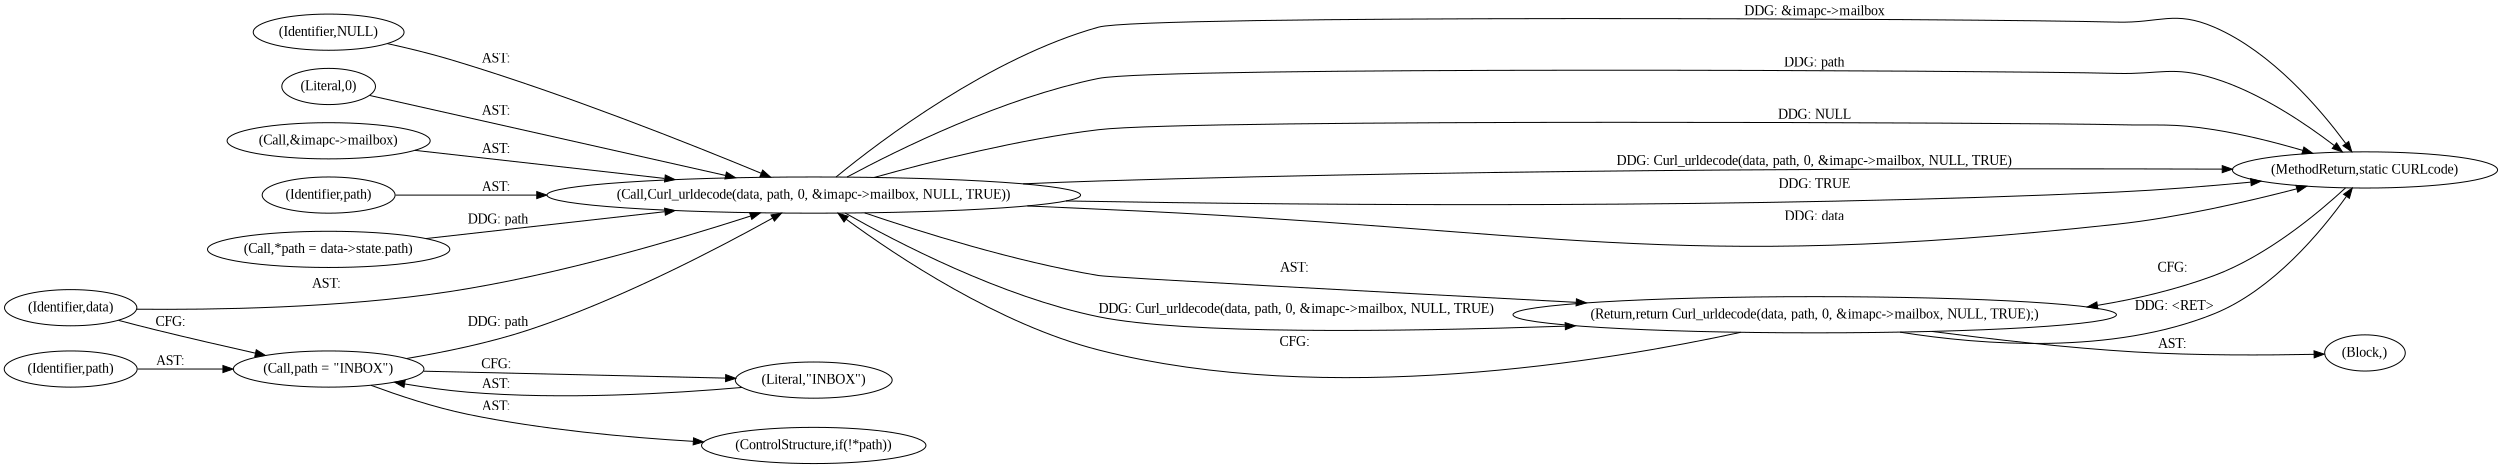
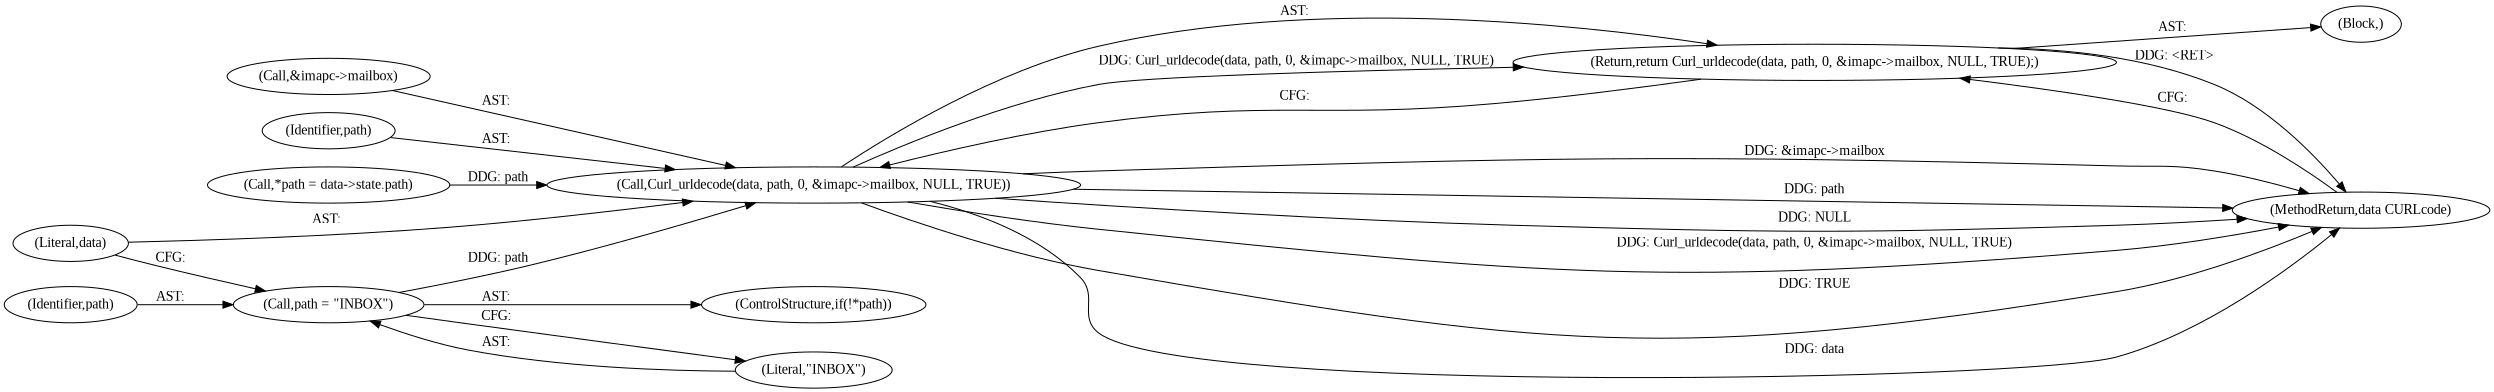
node "(Identifier,NULL)": removed
node "(Literal,0)": removed
node "(MethodReturn,static CURLcode)": label "(MethodReturn,static CURLcode)" -> "(MethodReturn,data CURLcode)"
node "(Identifier,data)": label "(Identifier,data)" -> "(Literal,data)"
